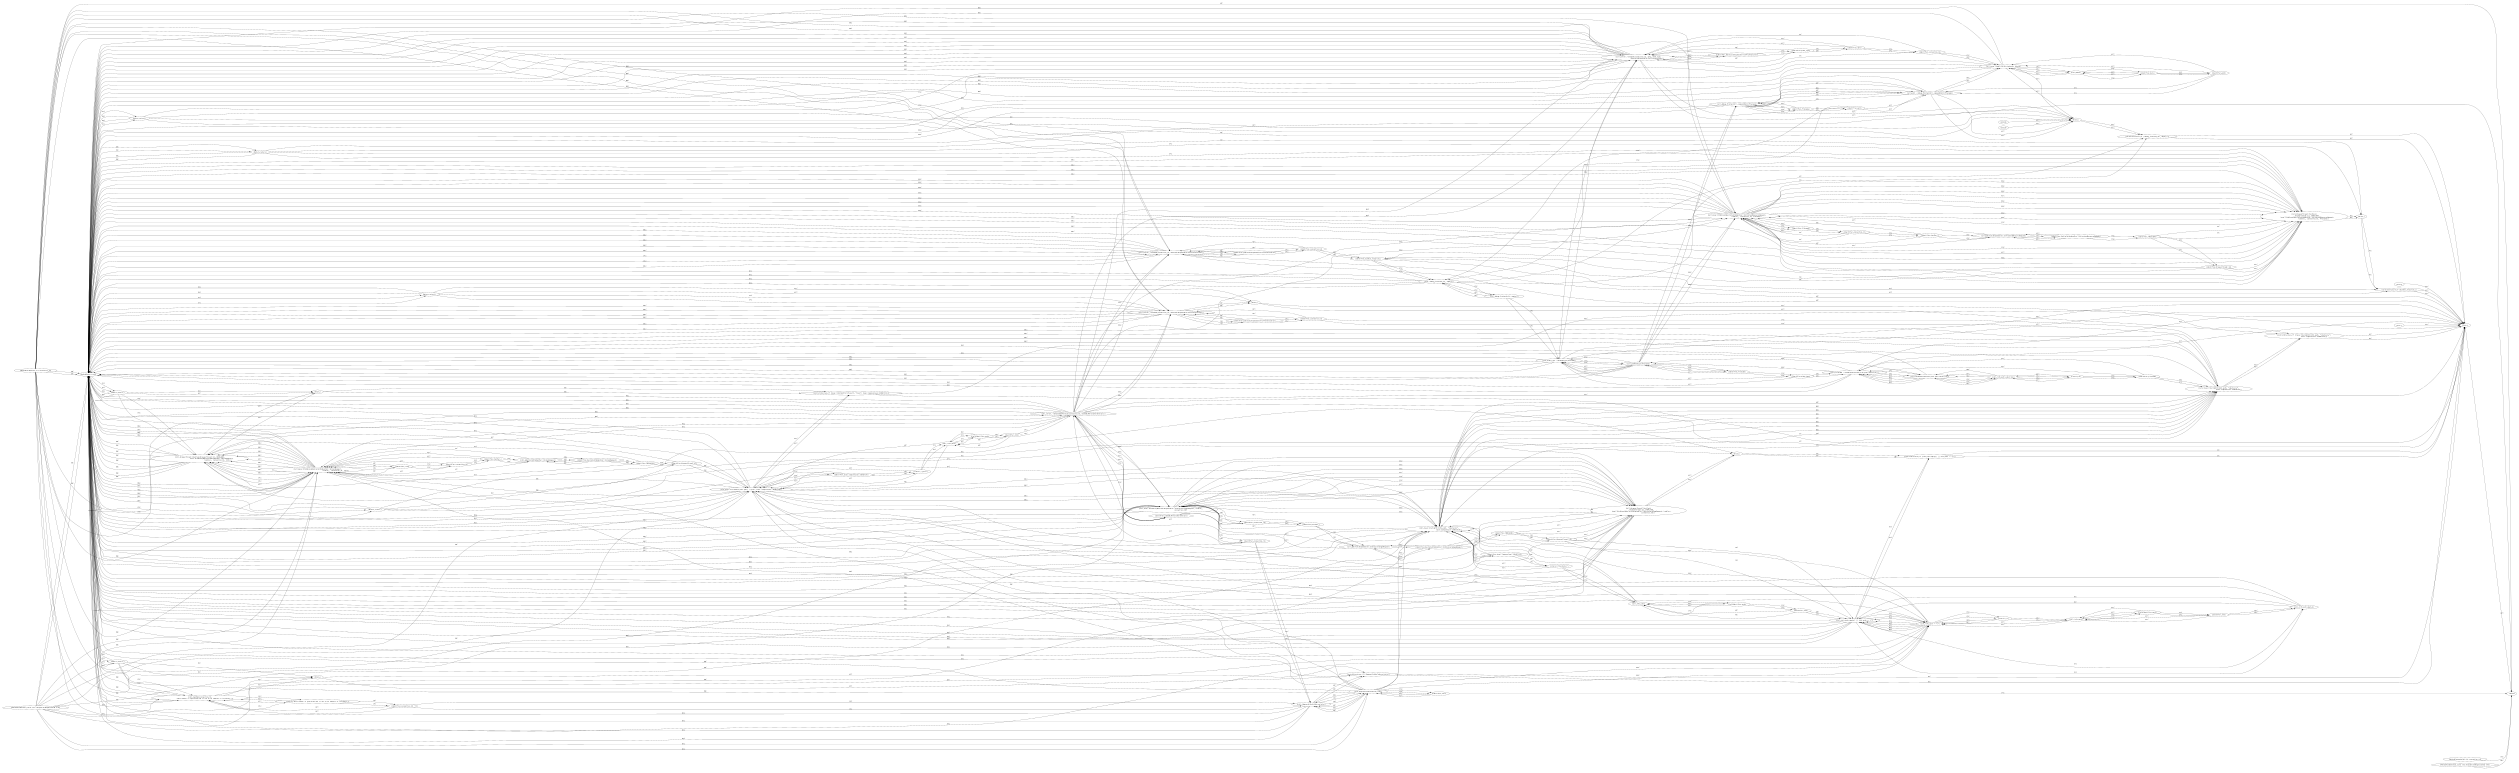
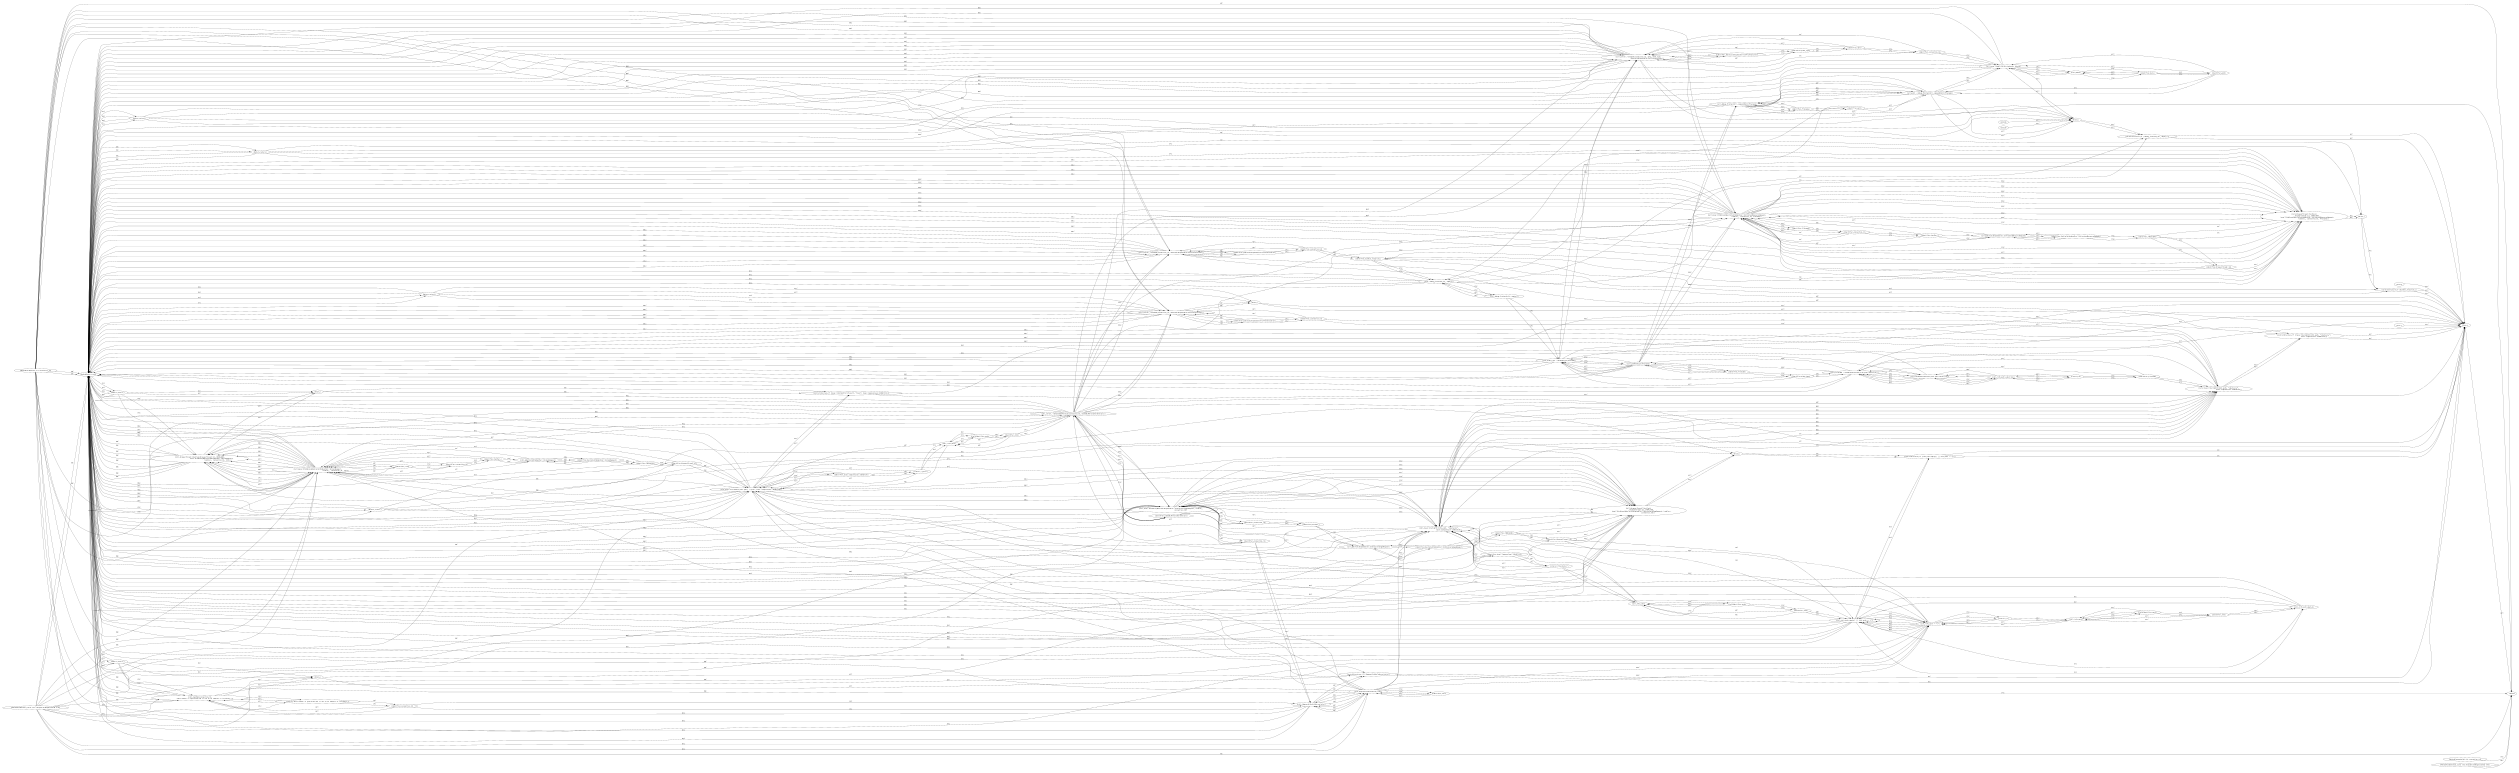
edge "(MethodParameterIn,const net::HttpServerRequestInfo& info)" -> "1000100": added, label "AST:"
